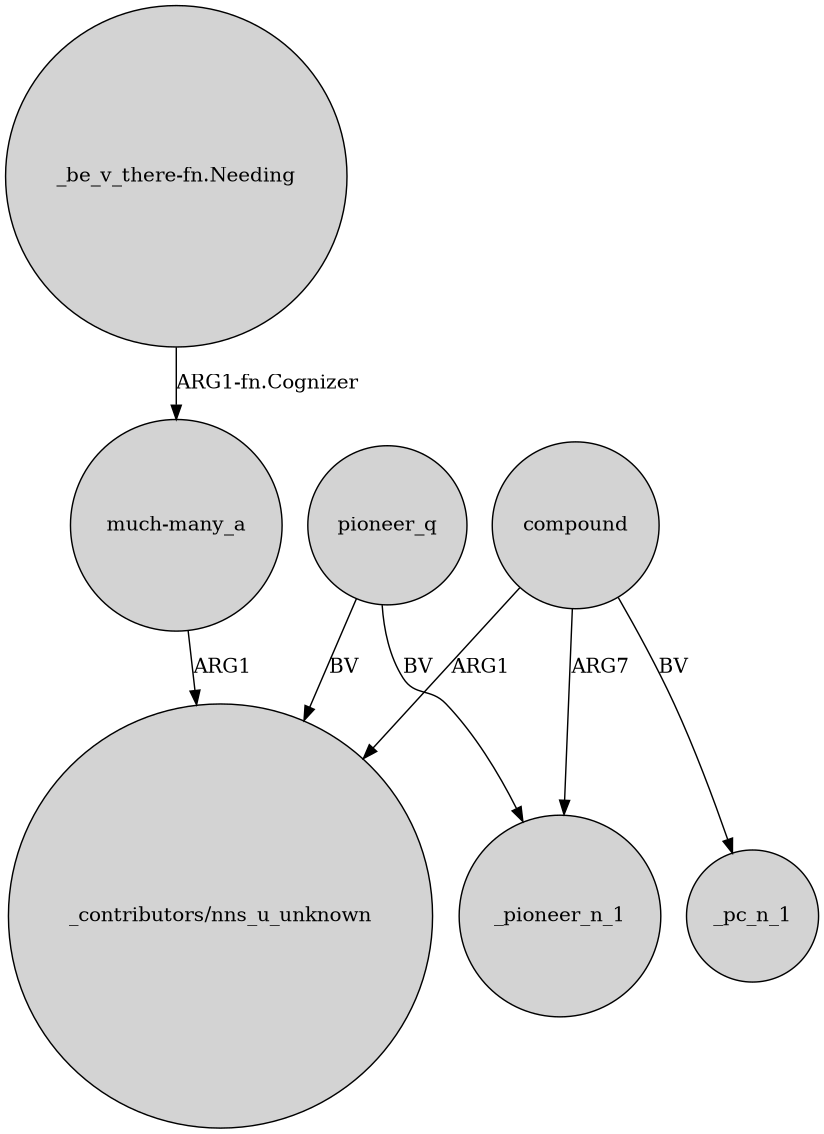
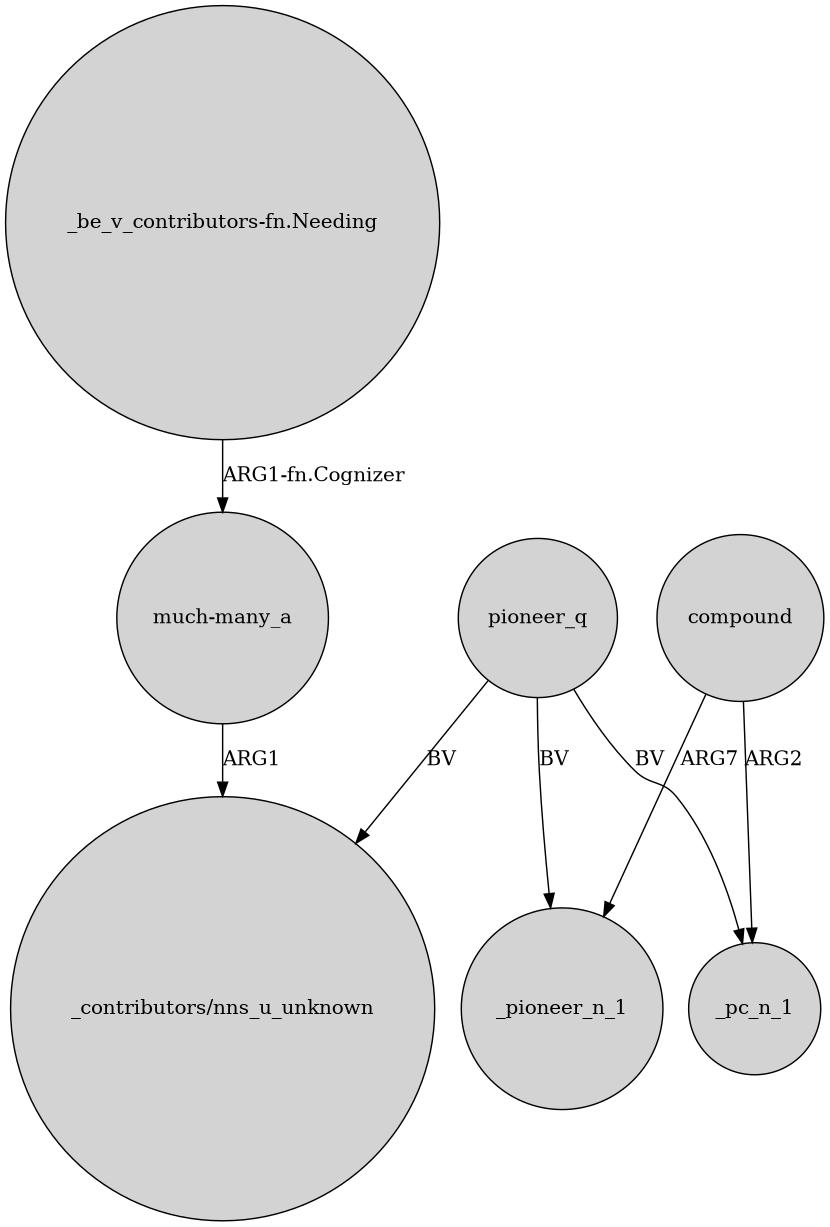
node "_be_v_there-fn.Needing": label "_be_v_there-fn.Needing" -> "_be_v_contributors-fn.Needing"
edge "compound" -> "_pc_n_1": label "BV" -> "ARG2"
edge "compound" -> "_contributors/nns_u_unknown": removed, label "ARG1"
edge "pioneer_q" -> "_pc_n_1": added, label "BV"
